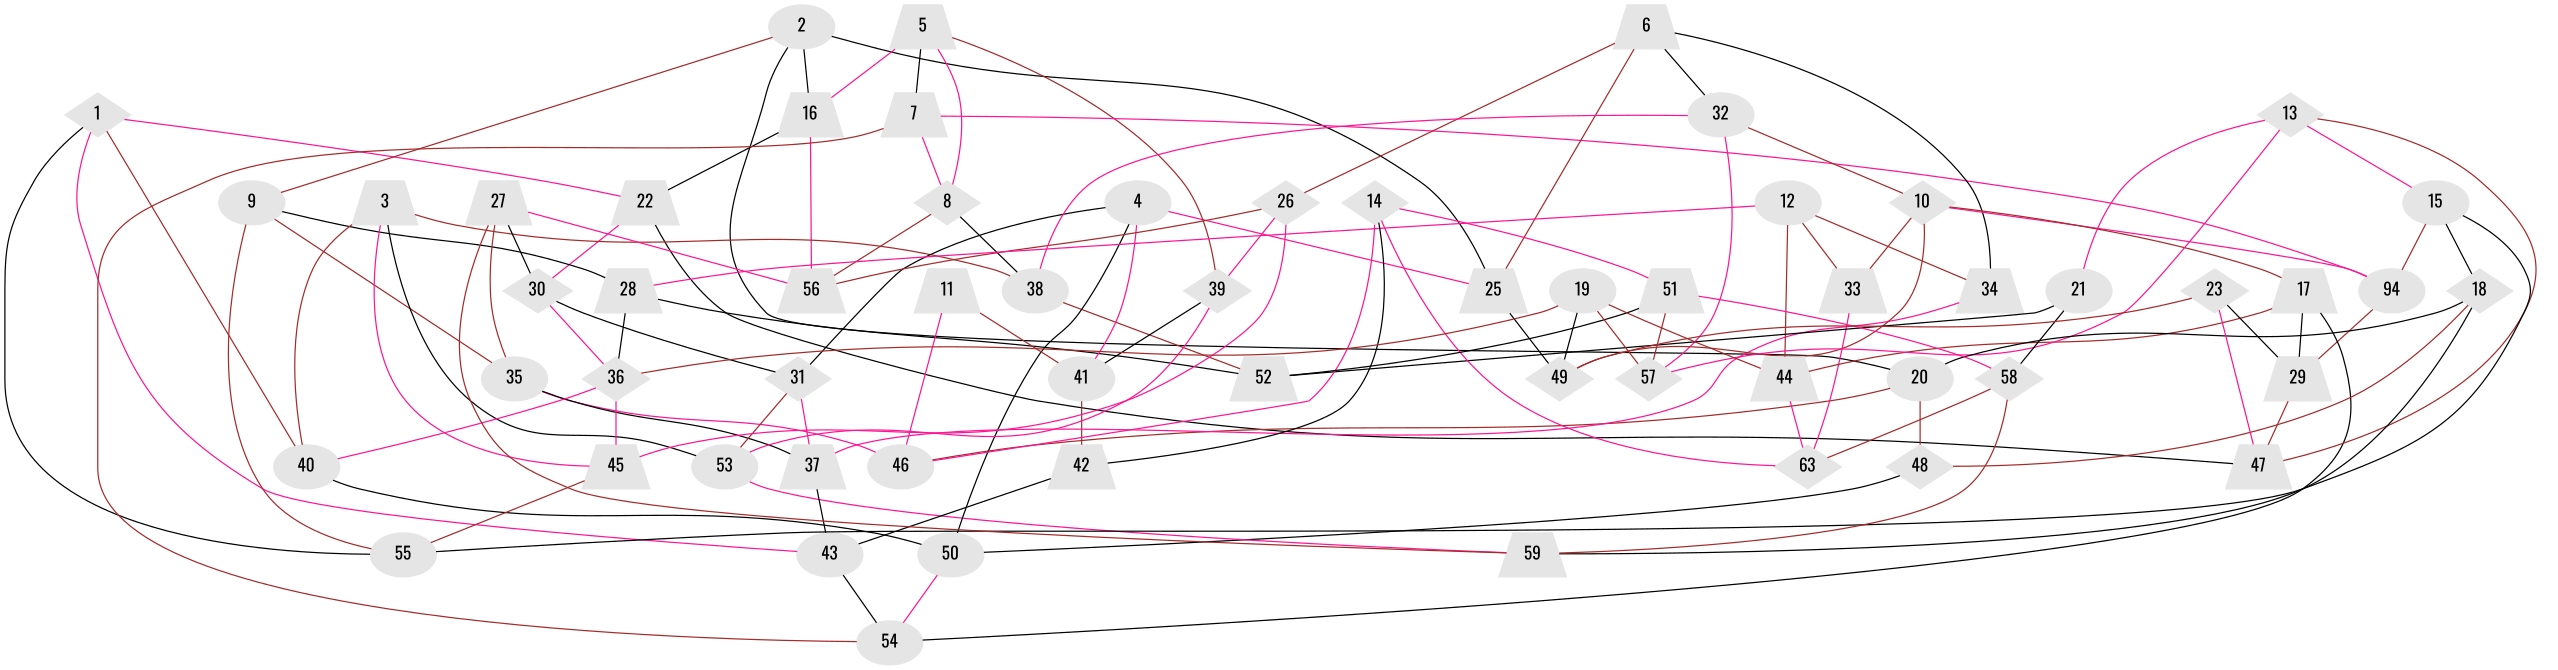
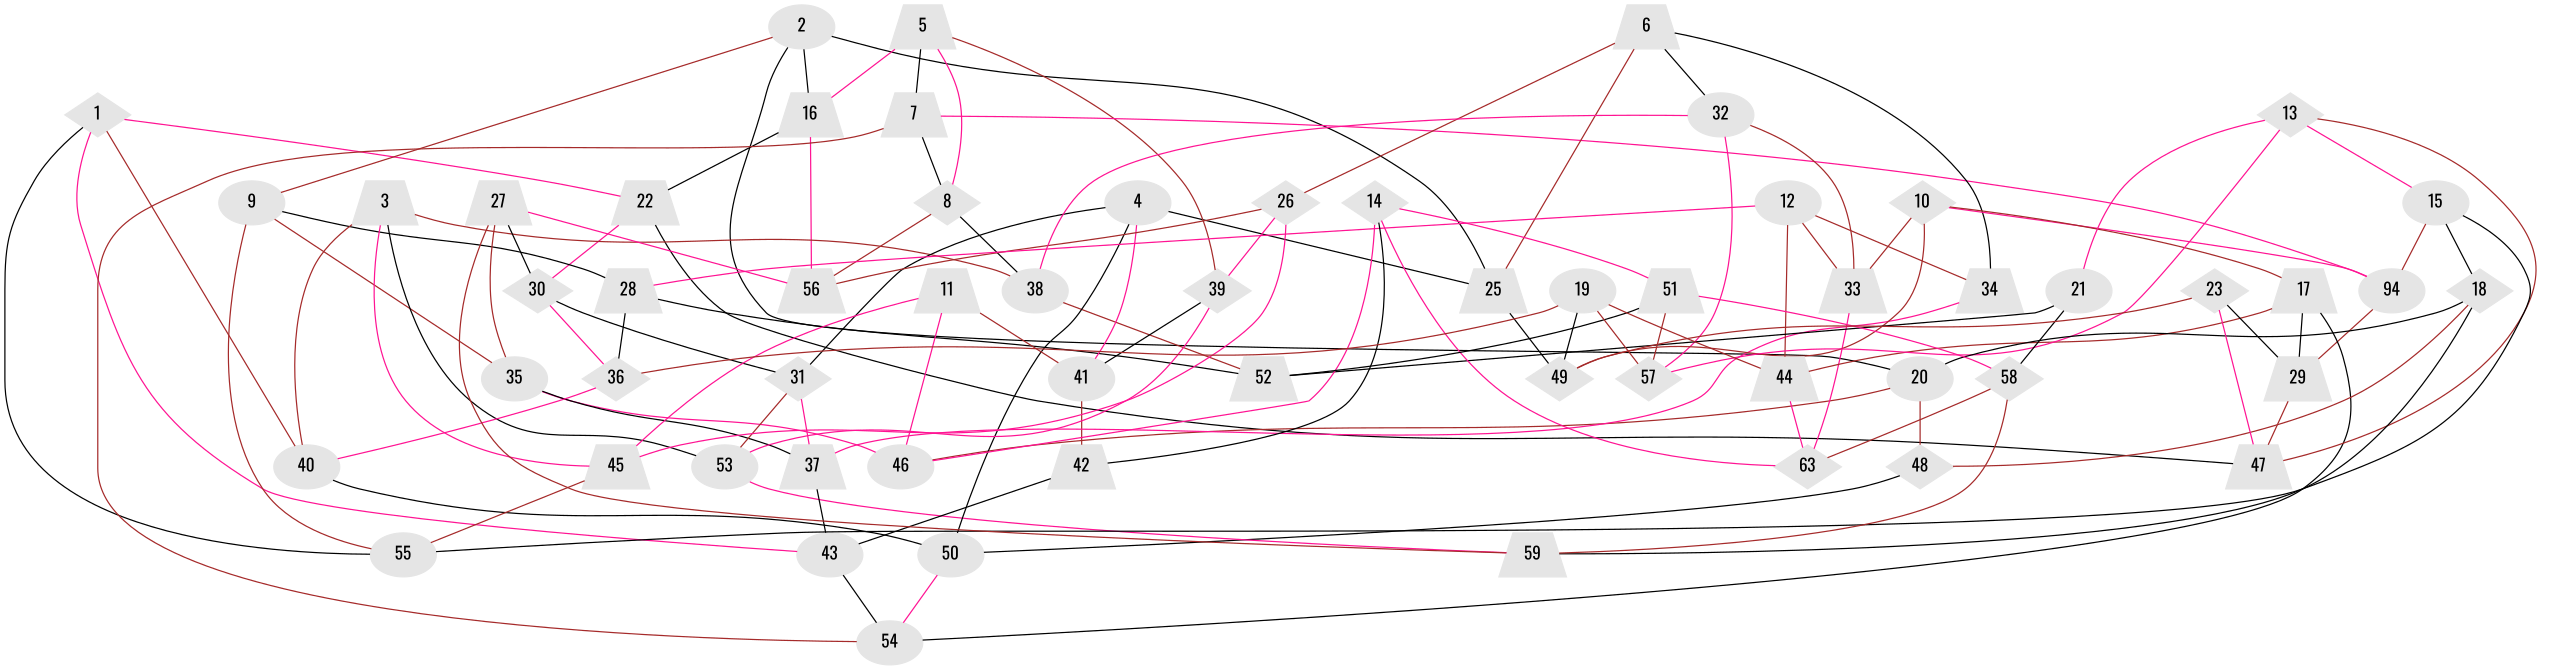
edge "32" -- "10": now "32" -- "33"
edge "7" -- "8": color deeppink -> black
edge "4" -- "25": color deeppink -> black
edge "36" -- "45": now "11" -- "45"
